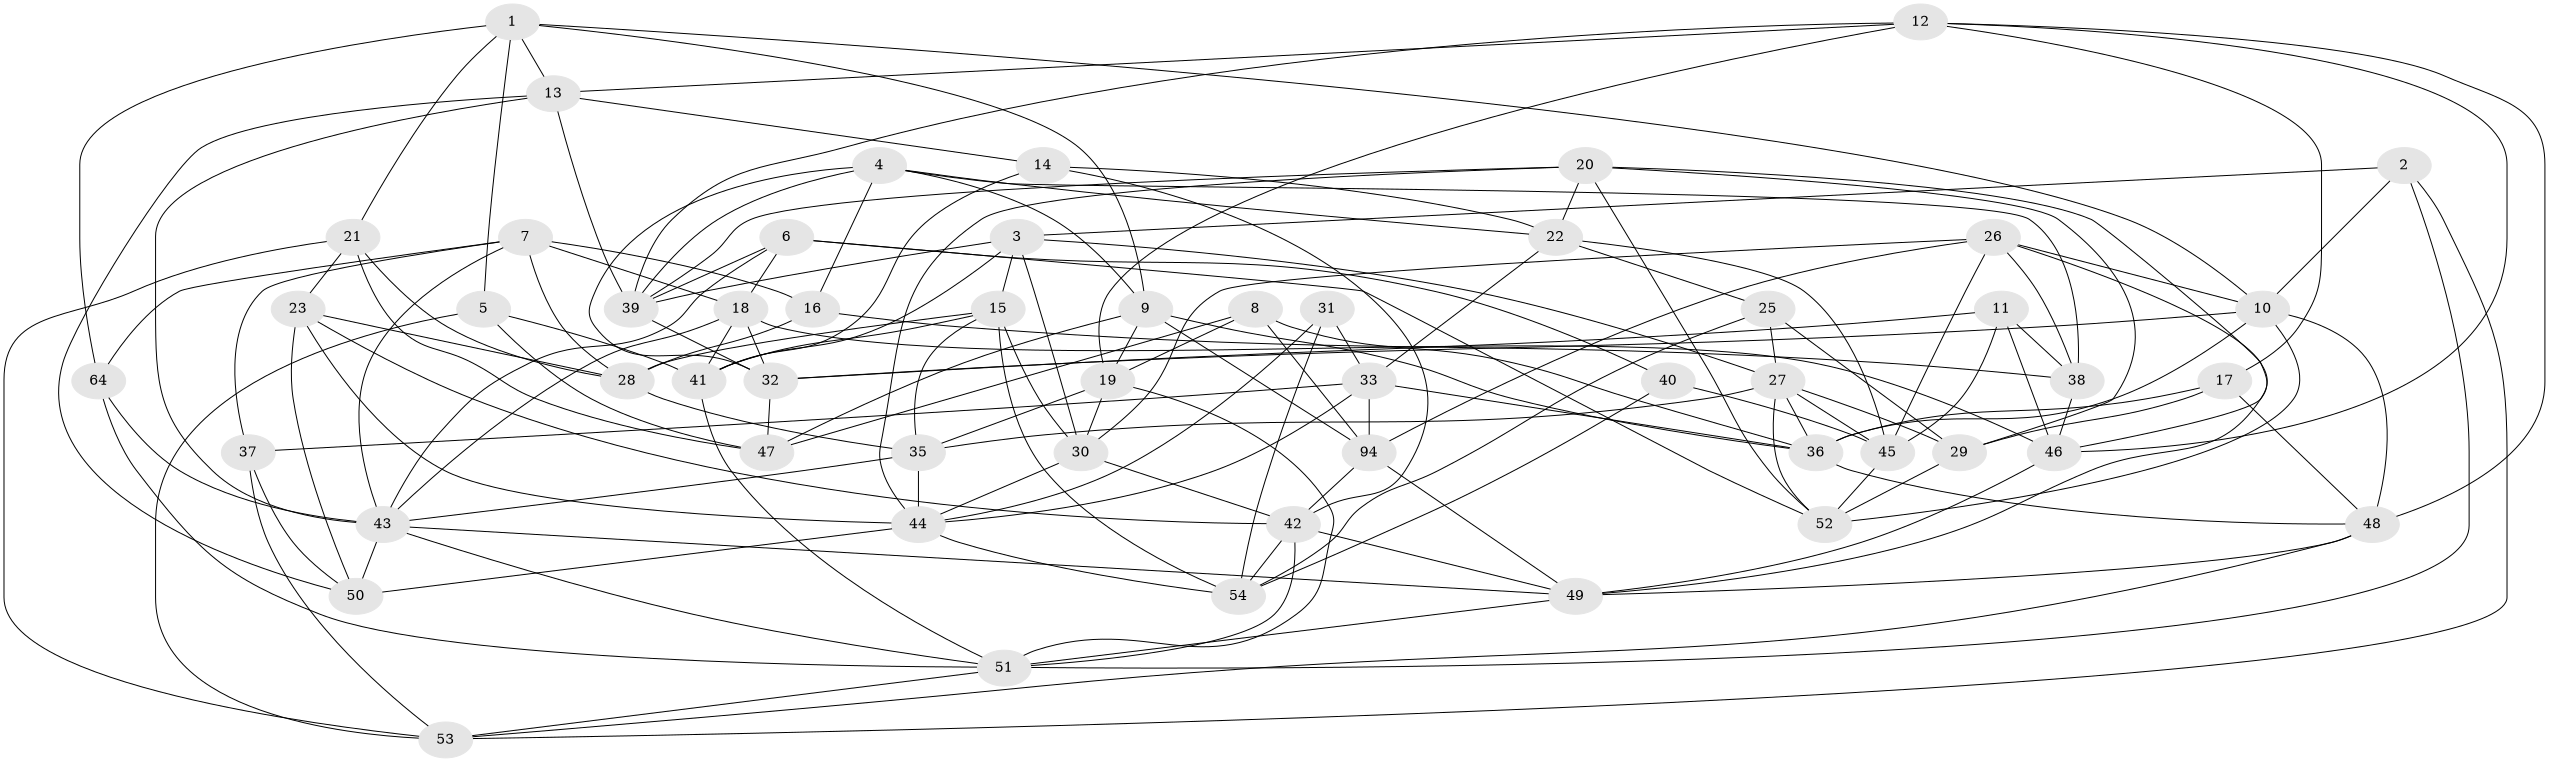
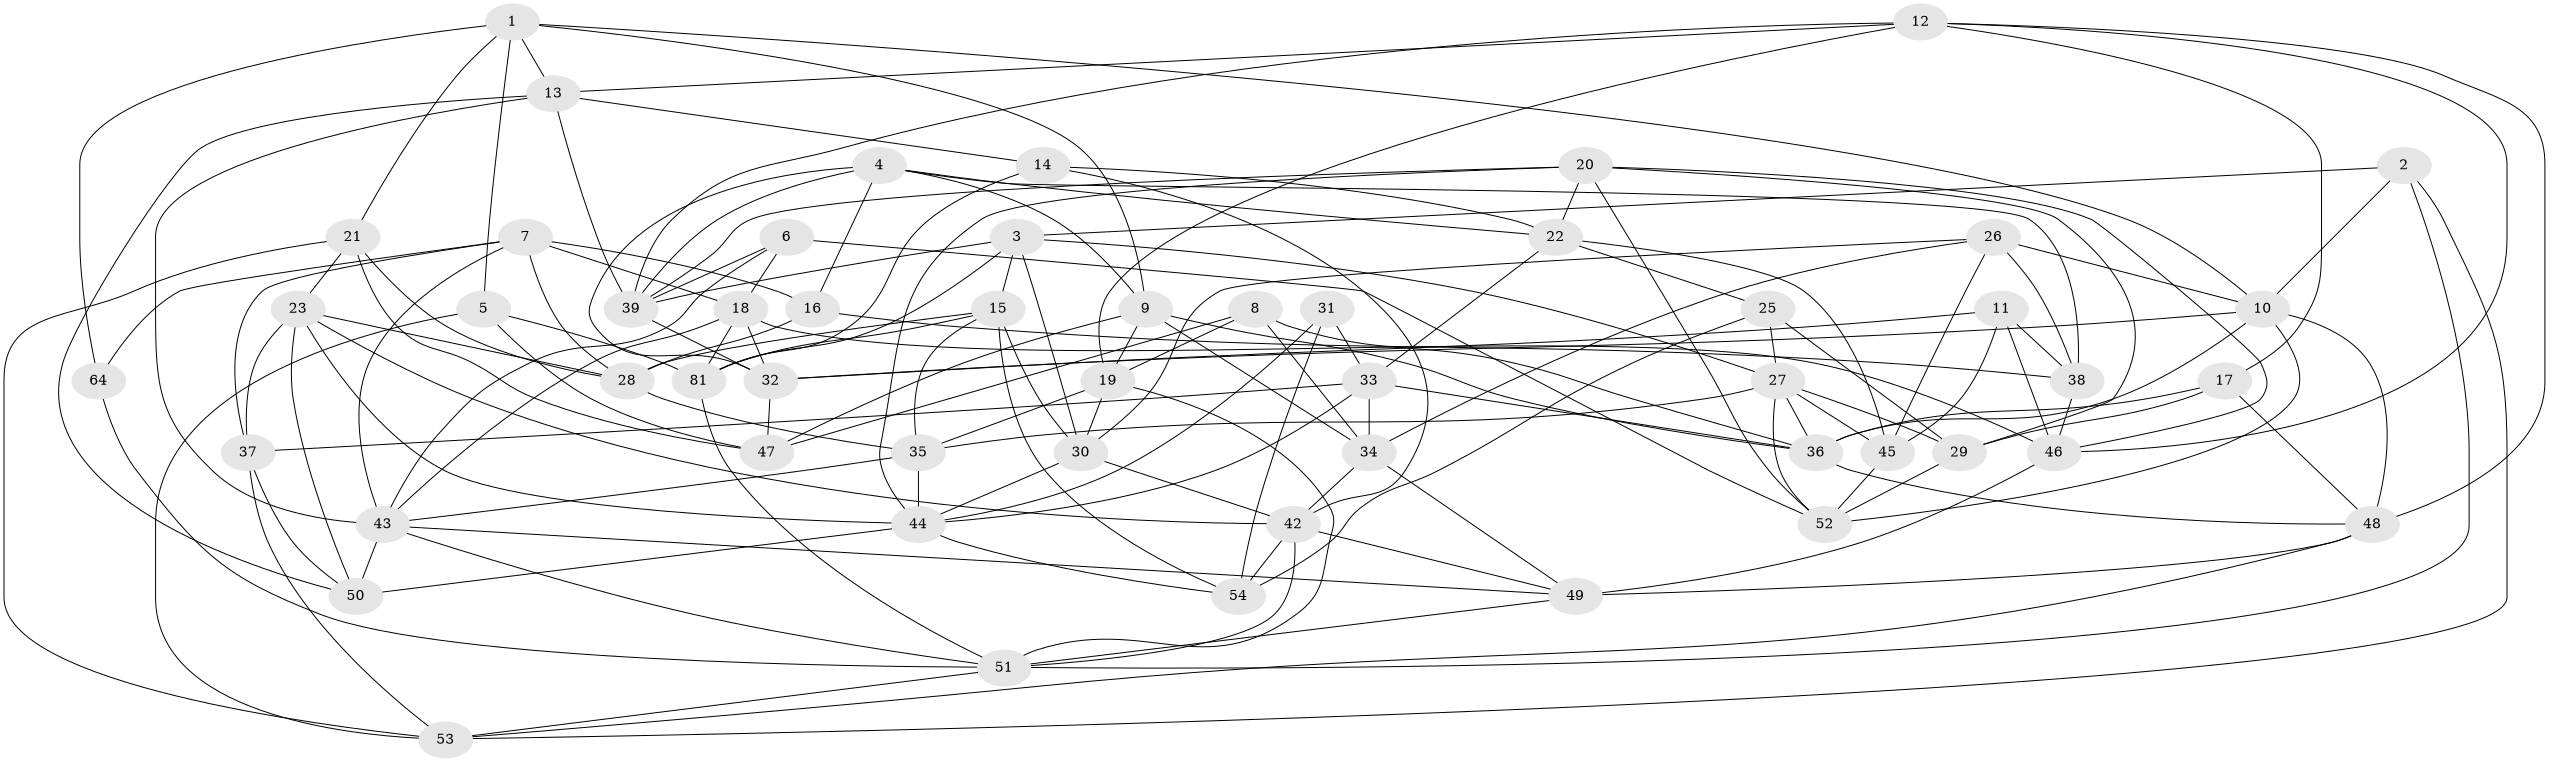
edge "23" -- "37": added
node "41": label "41" -> "81"
node "40": removed
node "94": label "94" -> "34"
edge "26" -- "49": removed
edge "64" -- "43": removed
